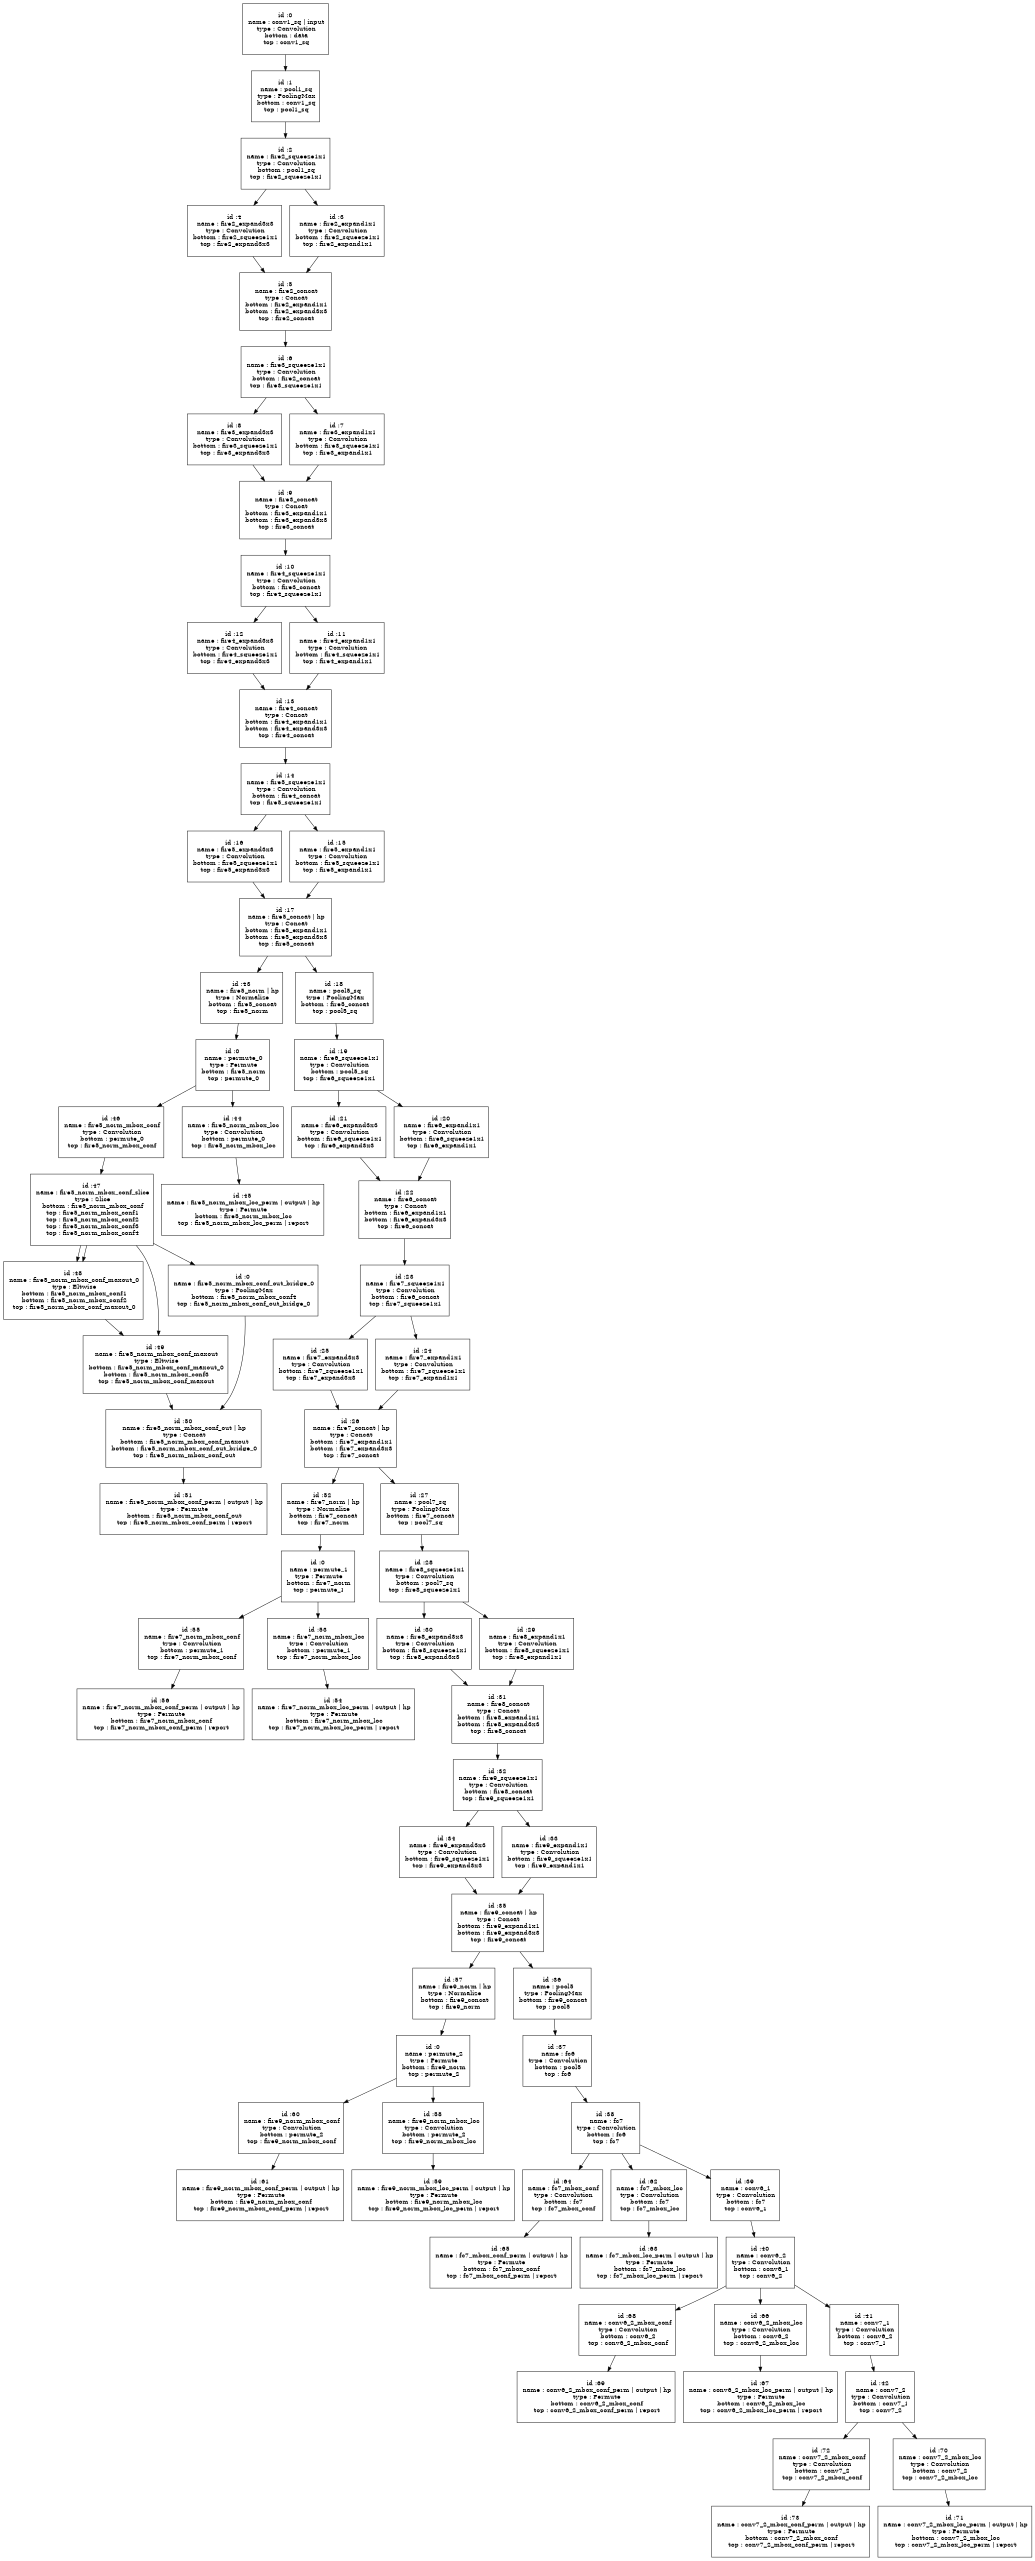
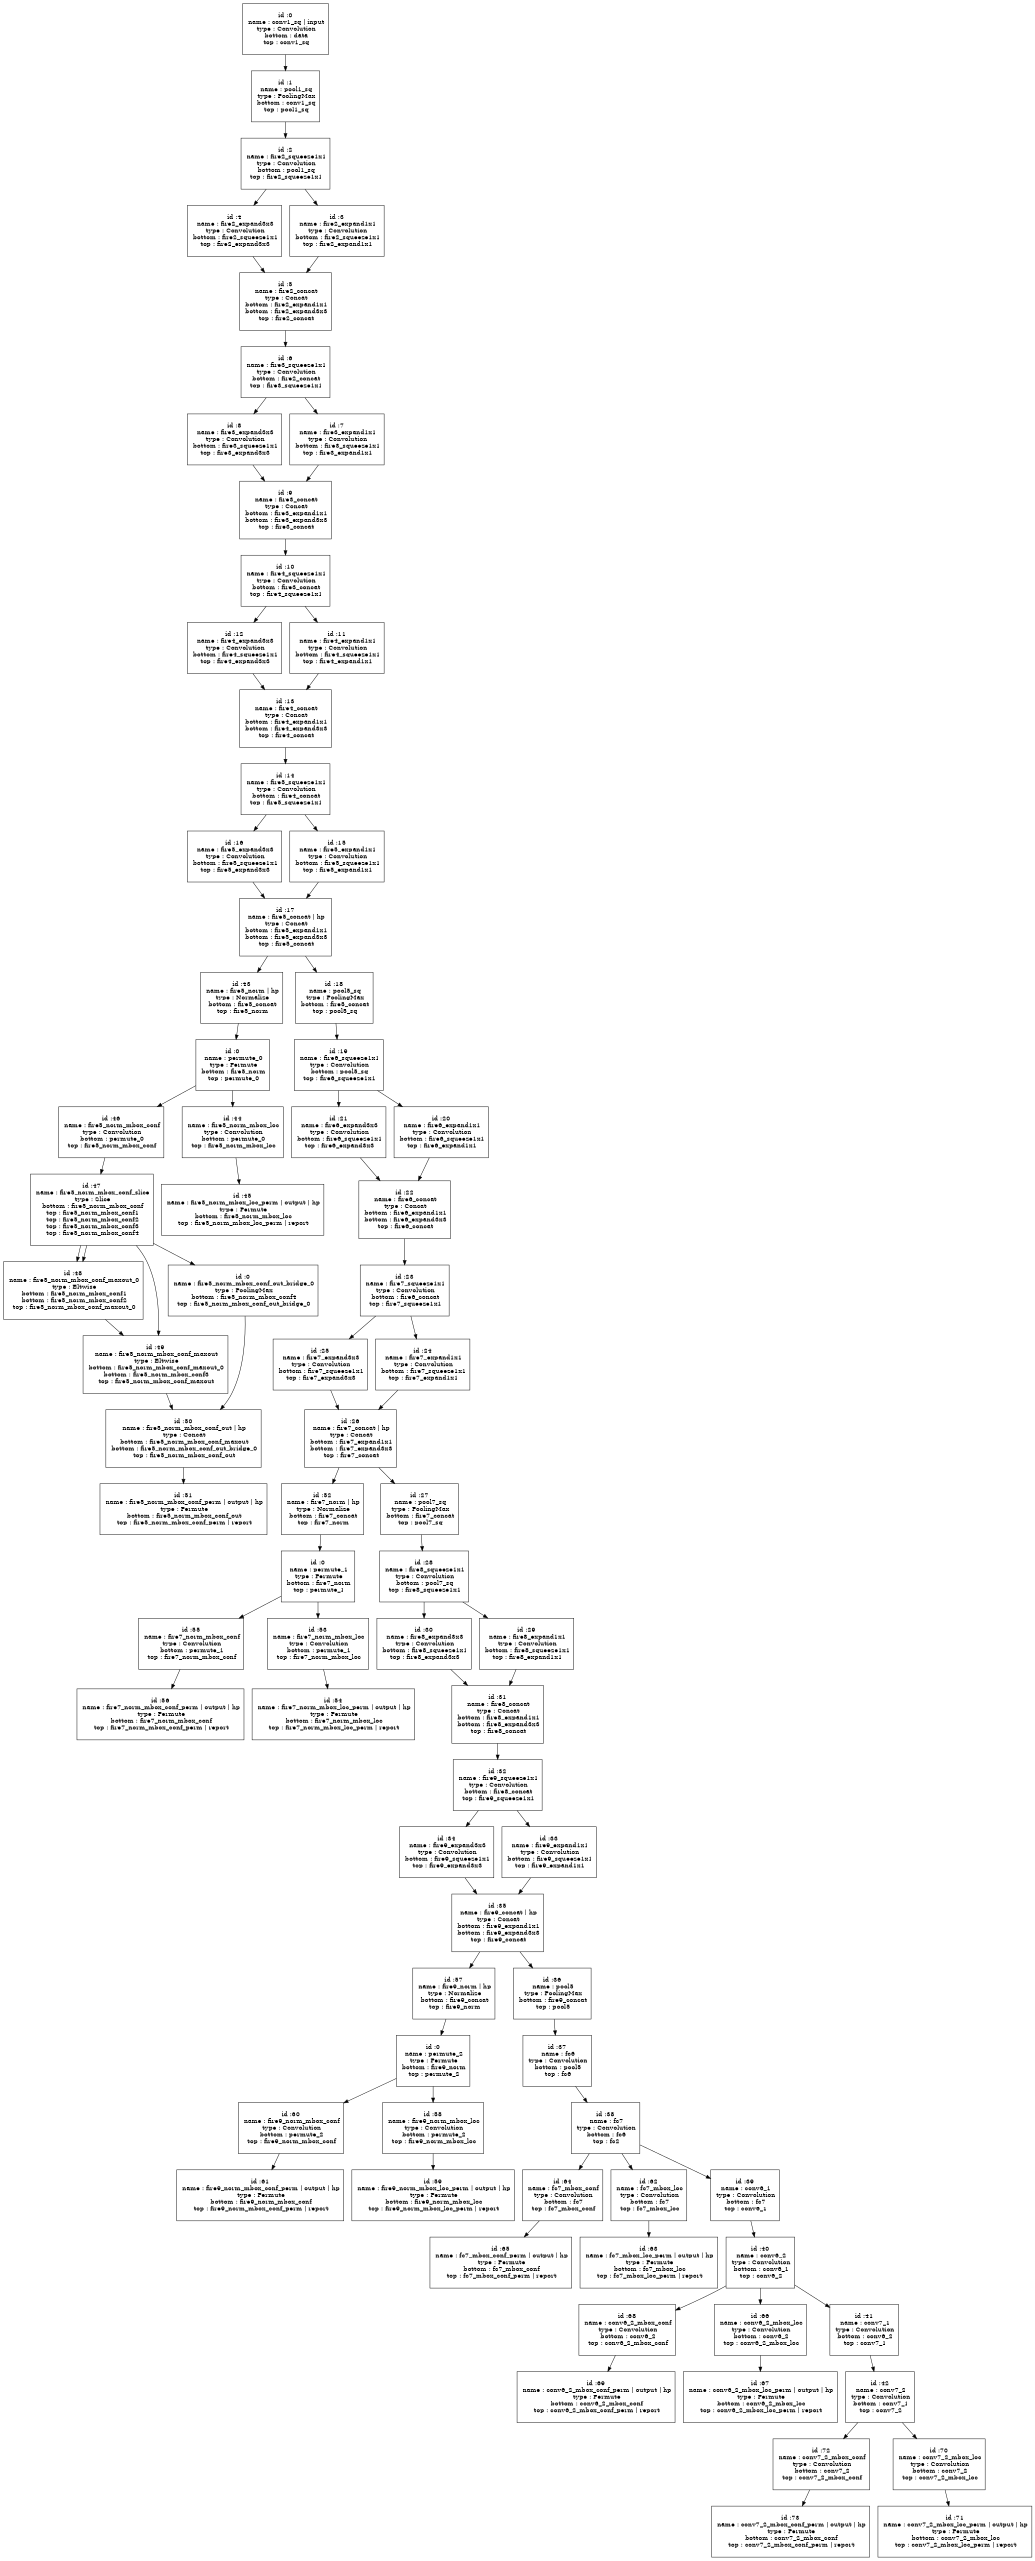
node "id :38 name : fc7 type : Convolution bottom : fc6 top : fc7": label "id :38 name : fc7 type : Convolution bottom : fc6 top : fc7" -> "id :38 name : fc7 type : Convolution bottom : fc6 top : fc2"
